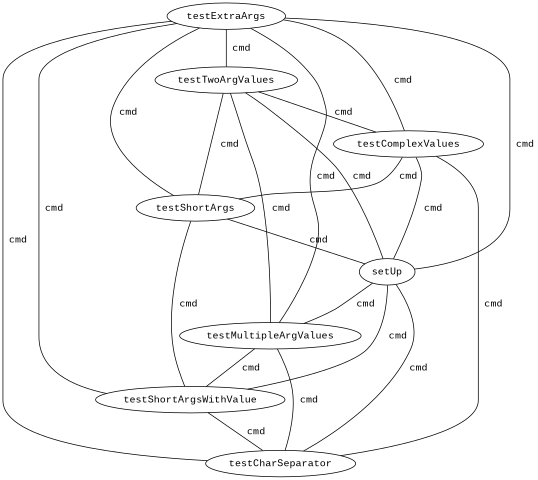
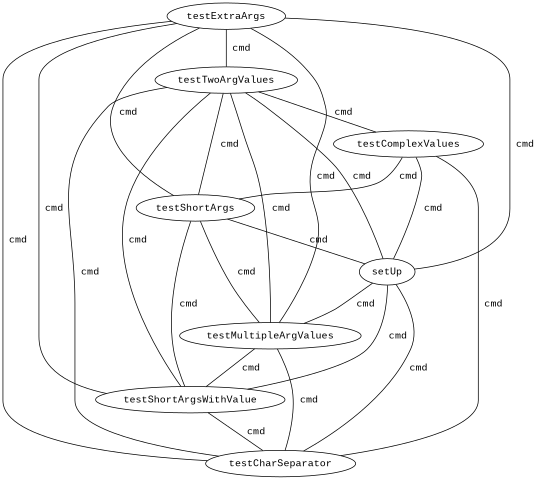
edge "testExtraArgs" -- "testComplexValues": removed, label "cmd"
edge "testTwoArgValues" -- "testShortArgsWithValue": added, label "cmd"
edge "testShortArgs" -- "testMultipleArgValues": added, label "cmd"
edge "testTwoArgValues" -- "testCharSeparator": added, label "cmd"
